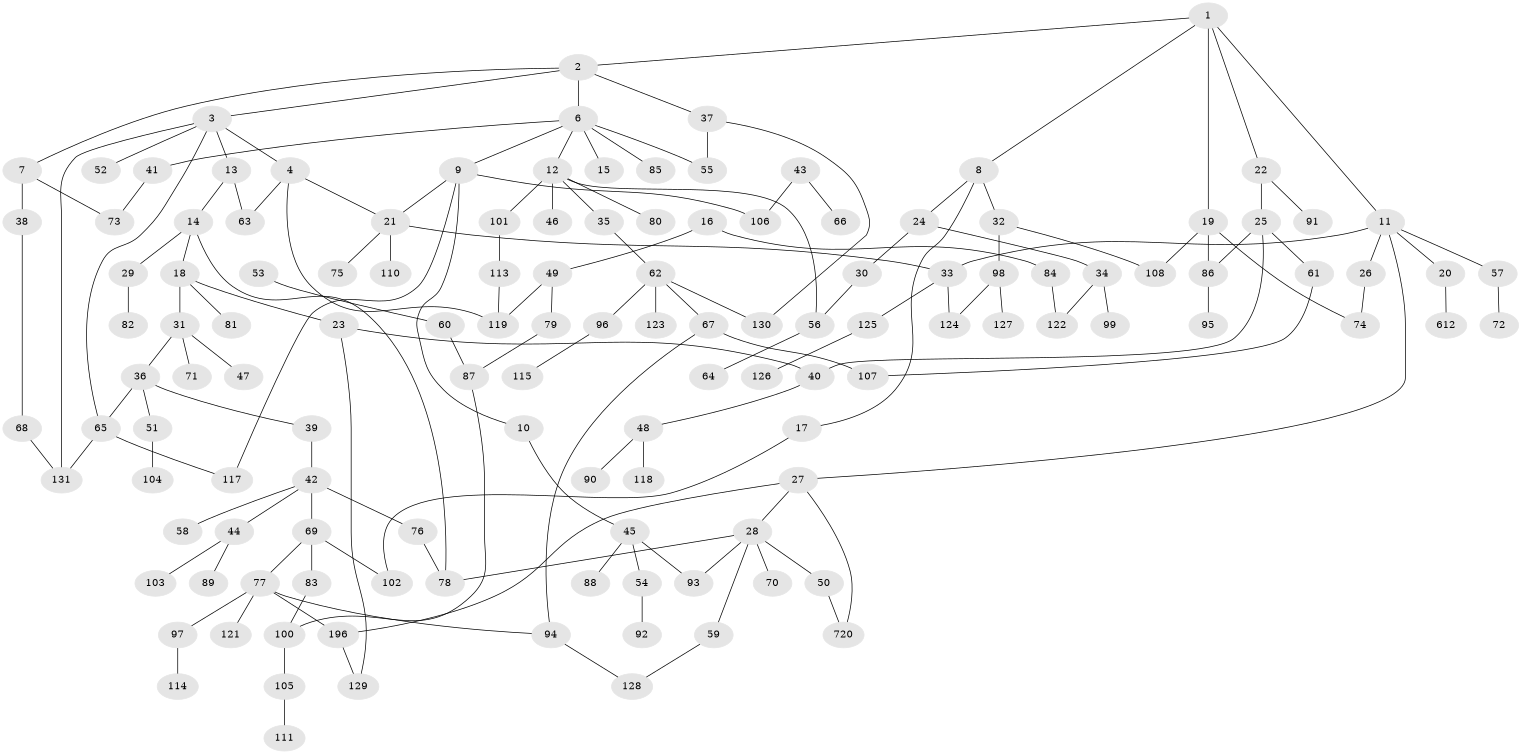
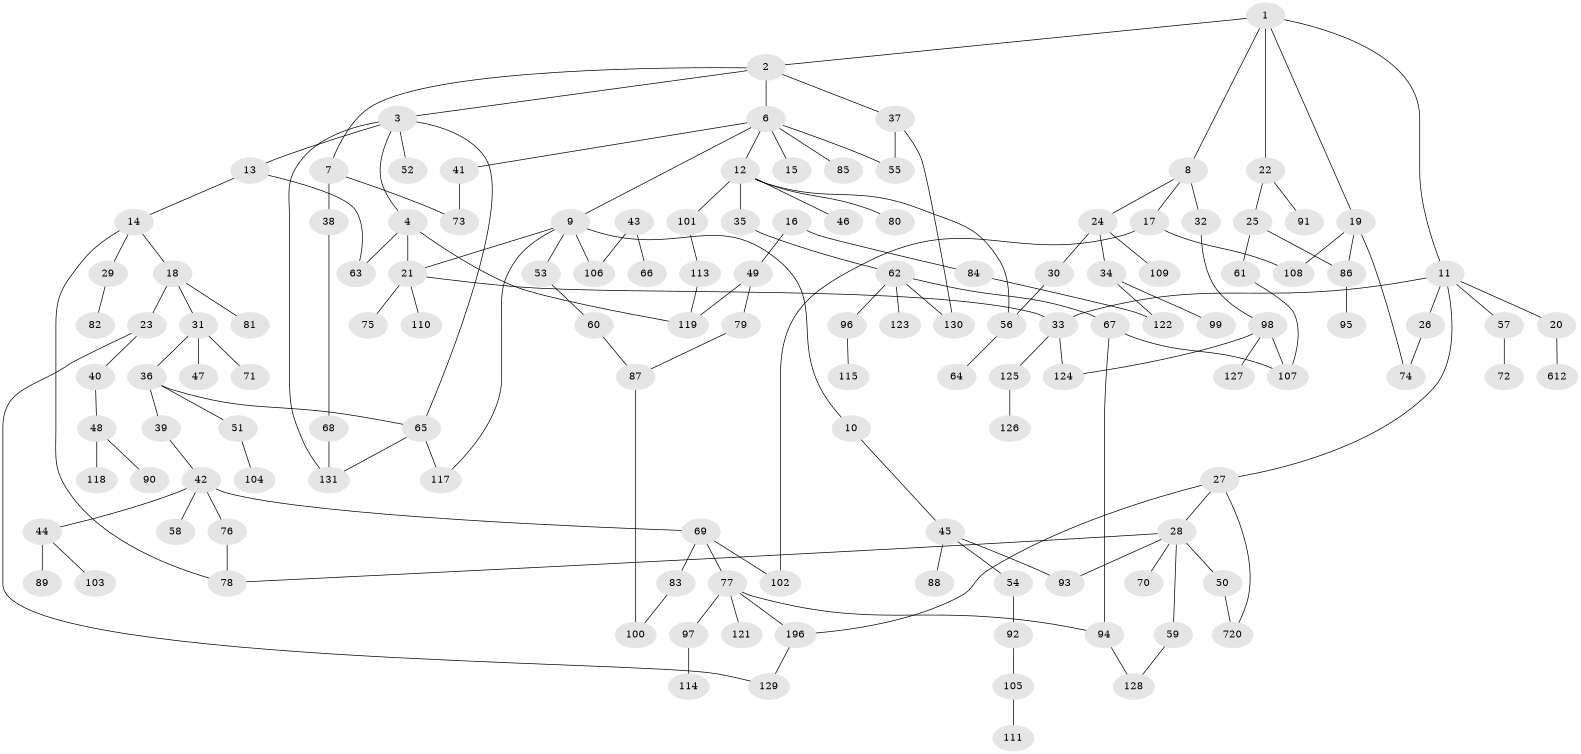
edge "32" -- "108": now "17" -- "108"
edge "9" -- "53": added
node "109": added
edge "98" -- "107": added
edge "25" -- "40": removed
edge "100" -- "105": now "92" -- "105"
